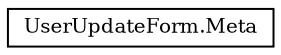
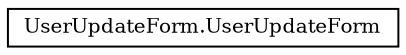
node "UserUpdateForm.Meta": label "UserUpdateForm.Meta" -> "UserUpdateForm.UserUpdateForm"
